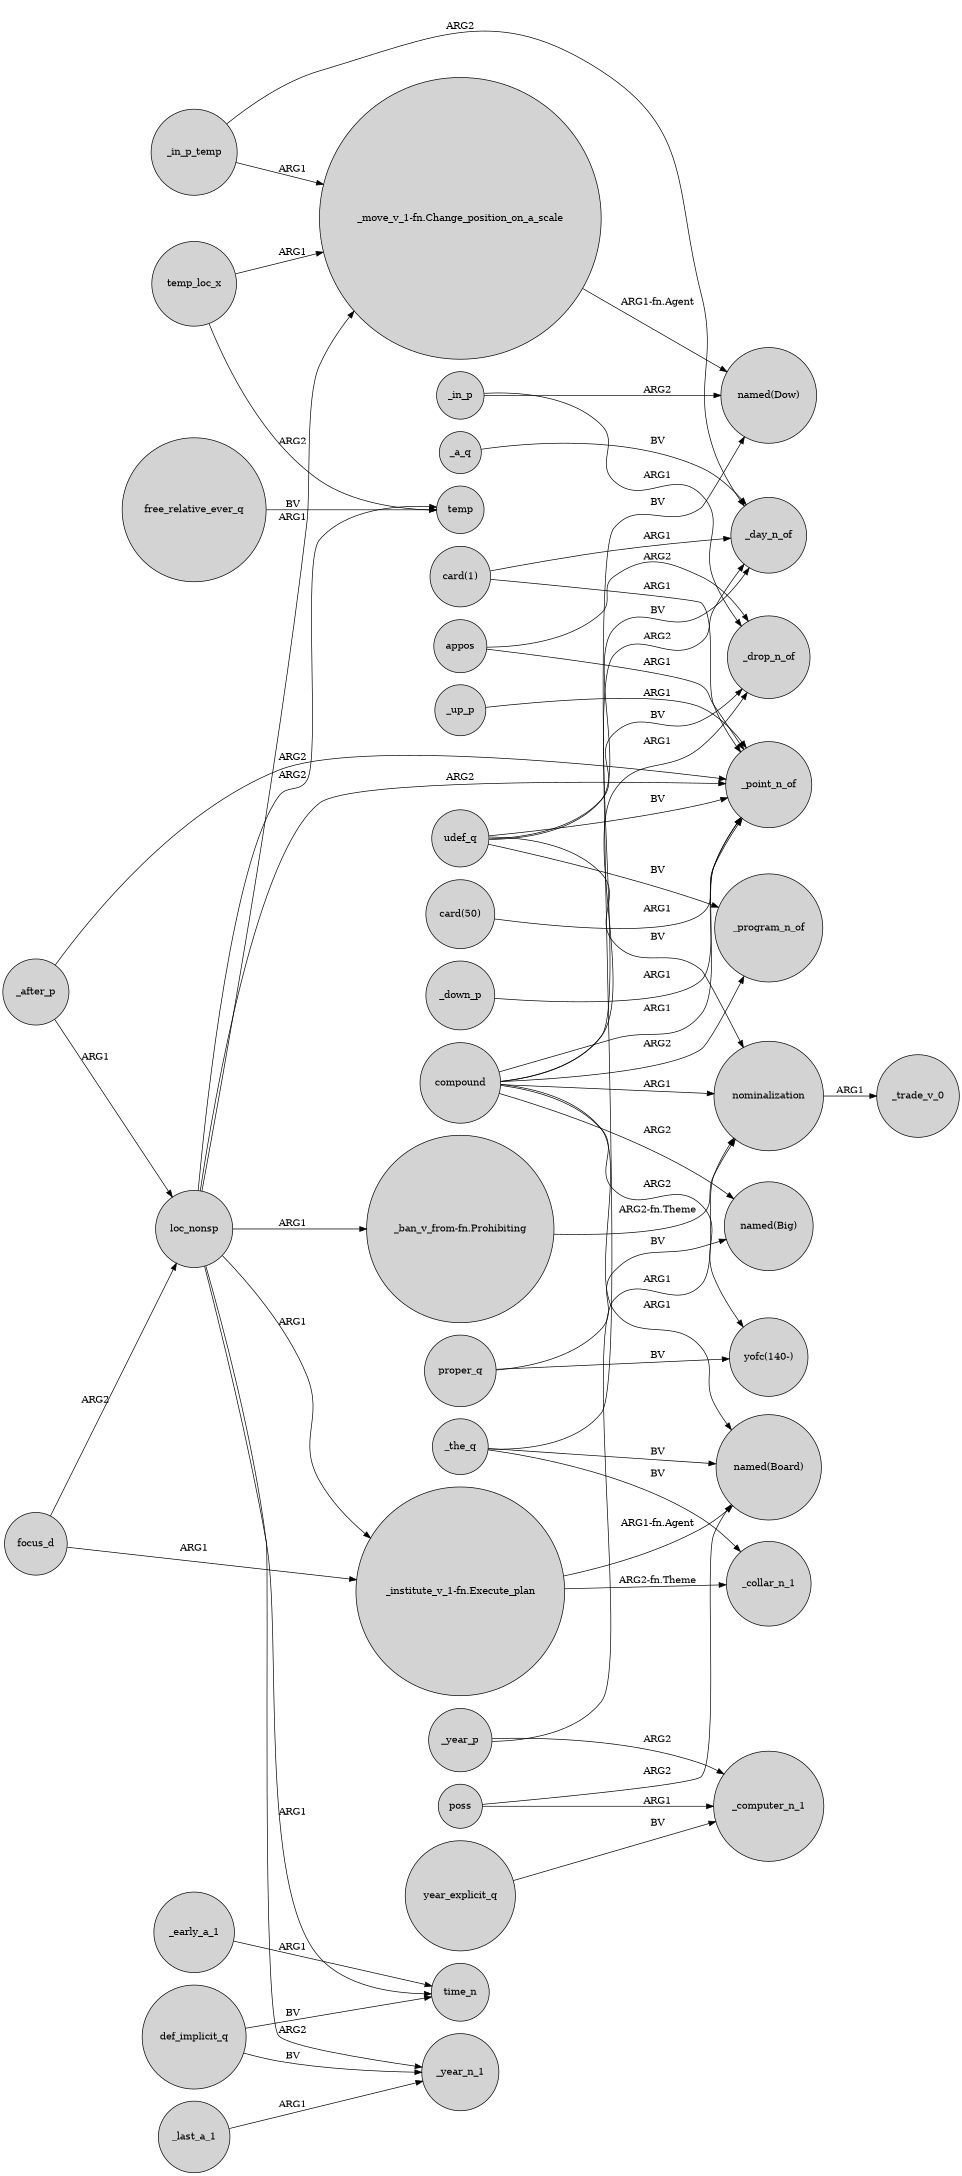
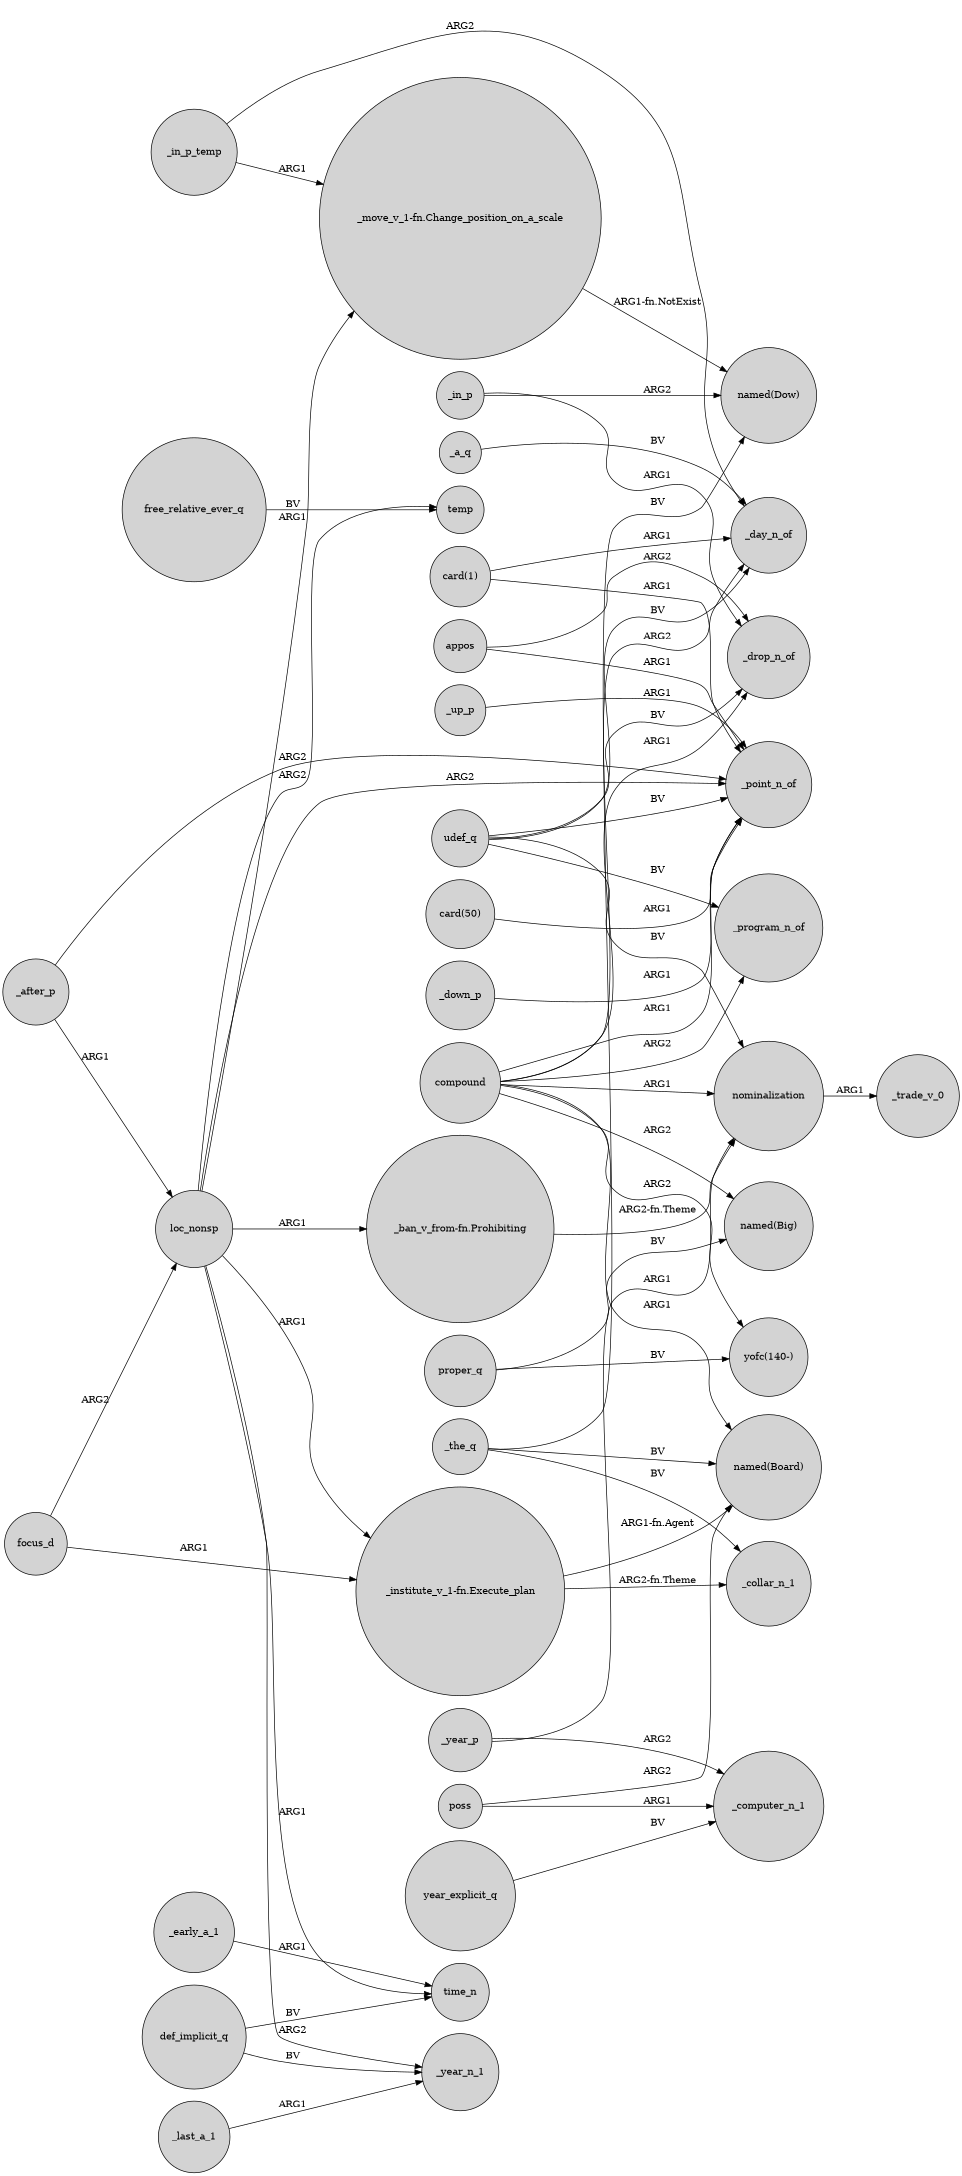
node "temp_loc_x": removed
edge "_move_v_1-fn.Change_position_on_a_scale" -> "named(Dow)": label "ARG1-fn.Agent" -> "ARG1-fn.NotExist"
